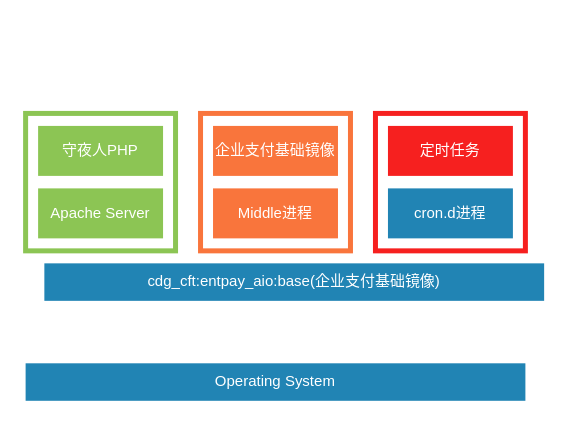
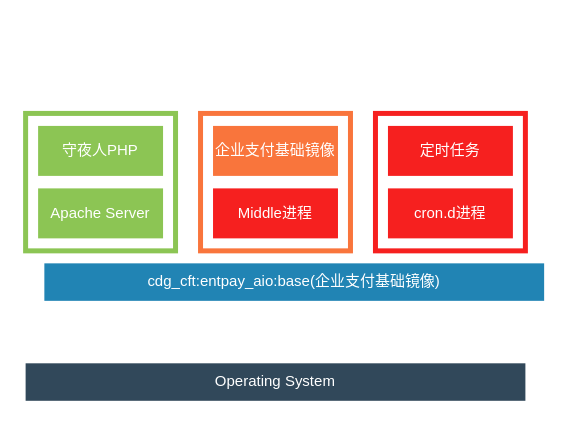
node "Middle进程": fillcolor #f9753c -> #f6201f
node "cron.d进程": fillcolor #2184b4 -> #f6201f
node "Operating System": fillcolor #2184b4 -> #31485a
